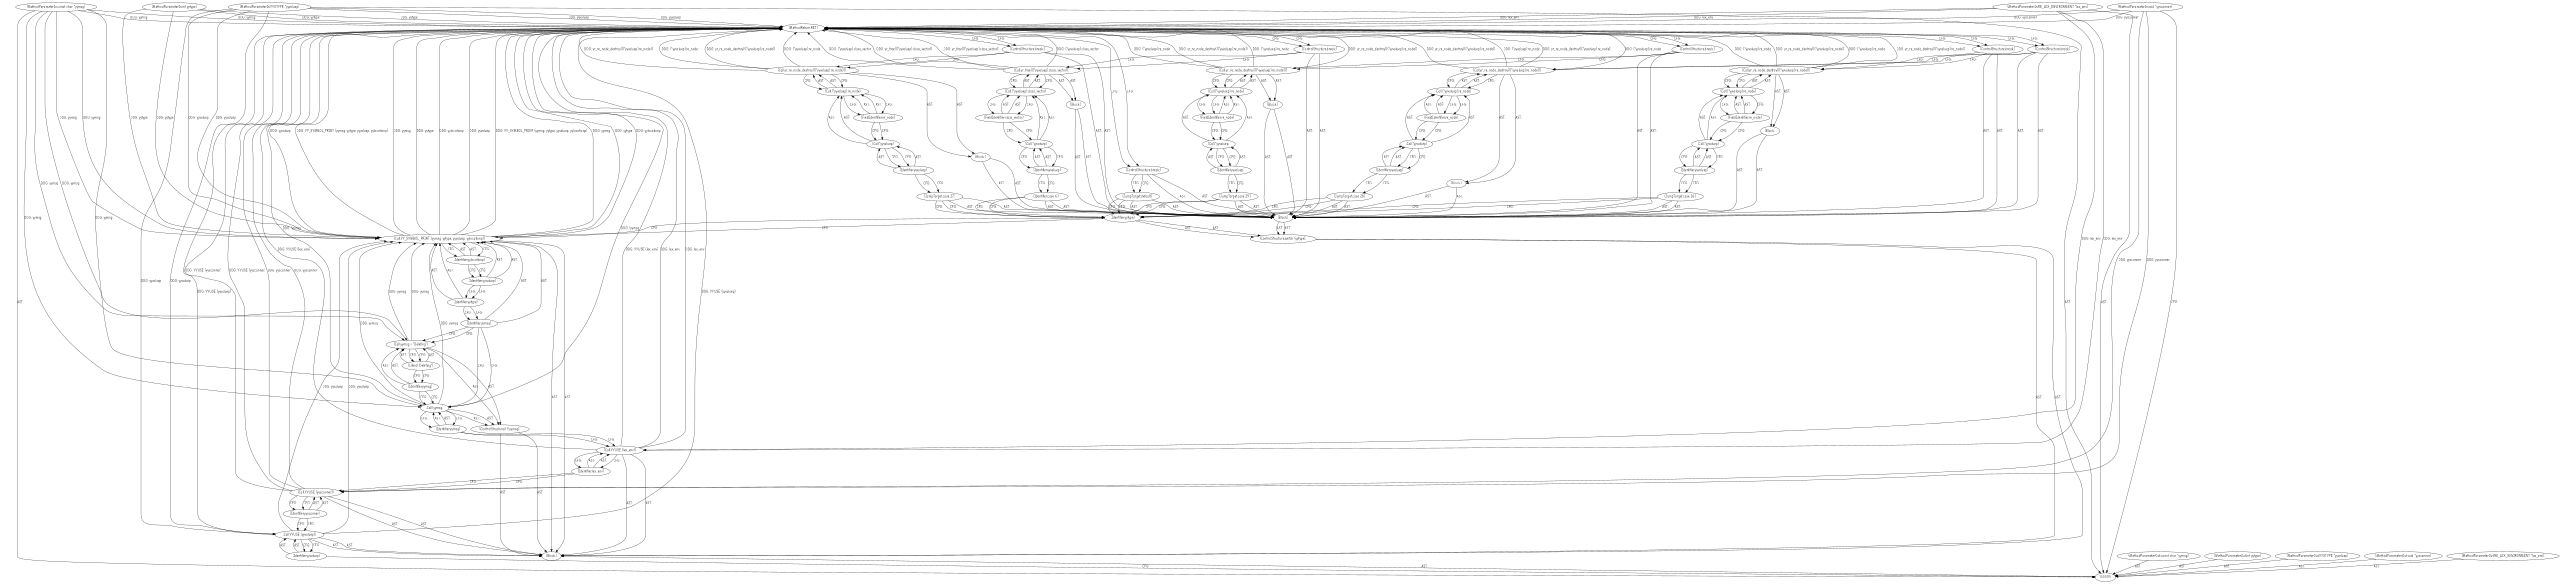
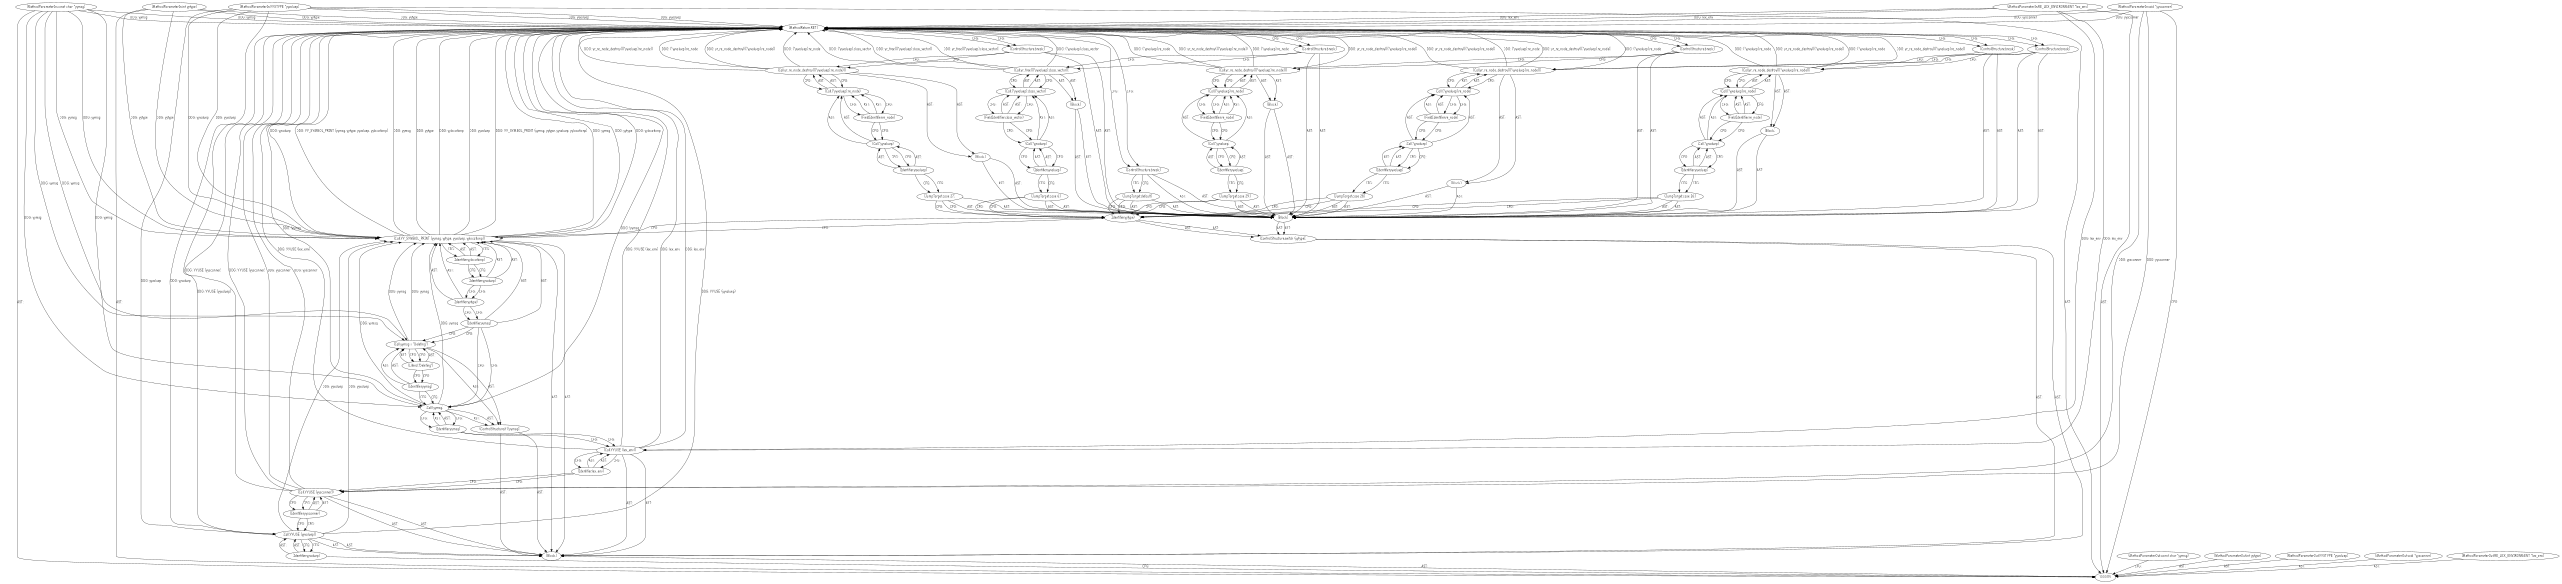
node "(Identifier,case 6:)": label "(Identifier,case 6:)" -> "(JumpTarget,case 6:)"
edge "(MethodParameterOut,const char *yymsg)" -> "1000115": label "AST: " -> "CFG: "
edge "(MethodParameterIn,int yytype)" -> "1000115": added, label "AST:"
